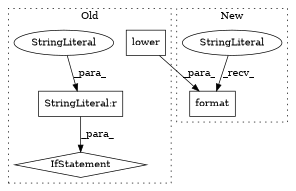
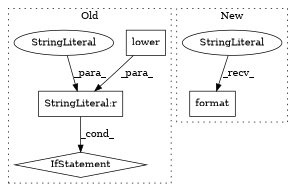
edge "lower" -> "format": now "lower" -> "StringLiteral:r"
edge "StringLiteral:r" -> "IfStatement": label "_para_" -> "_cond_"
